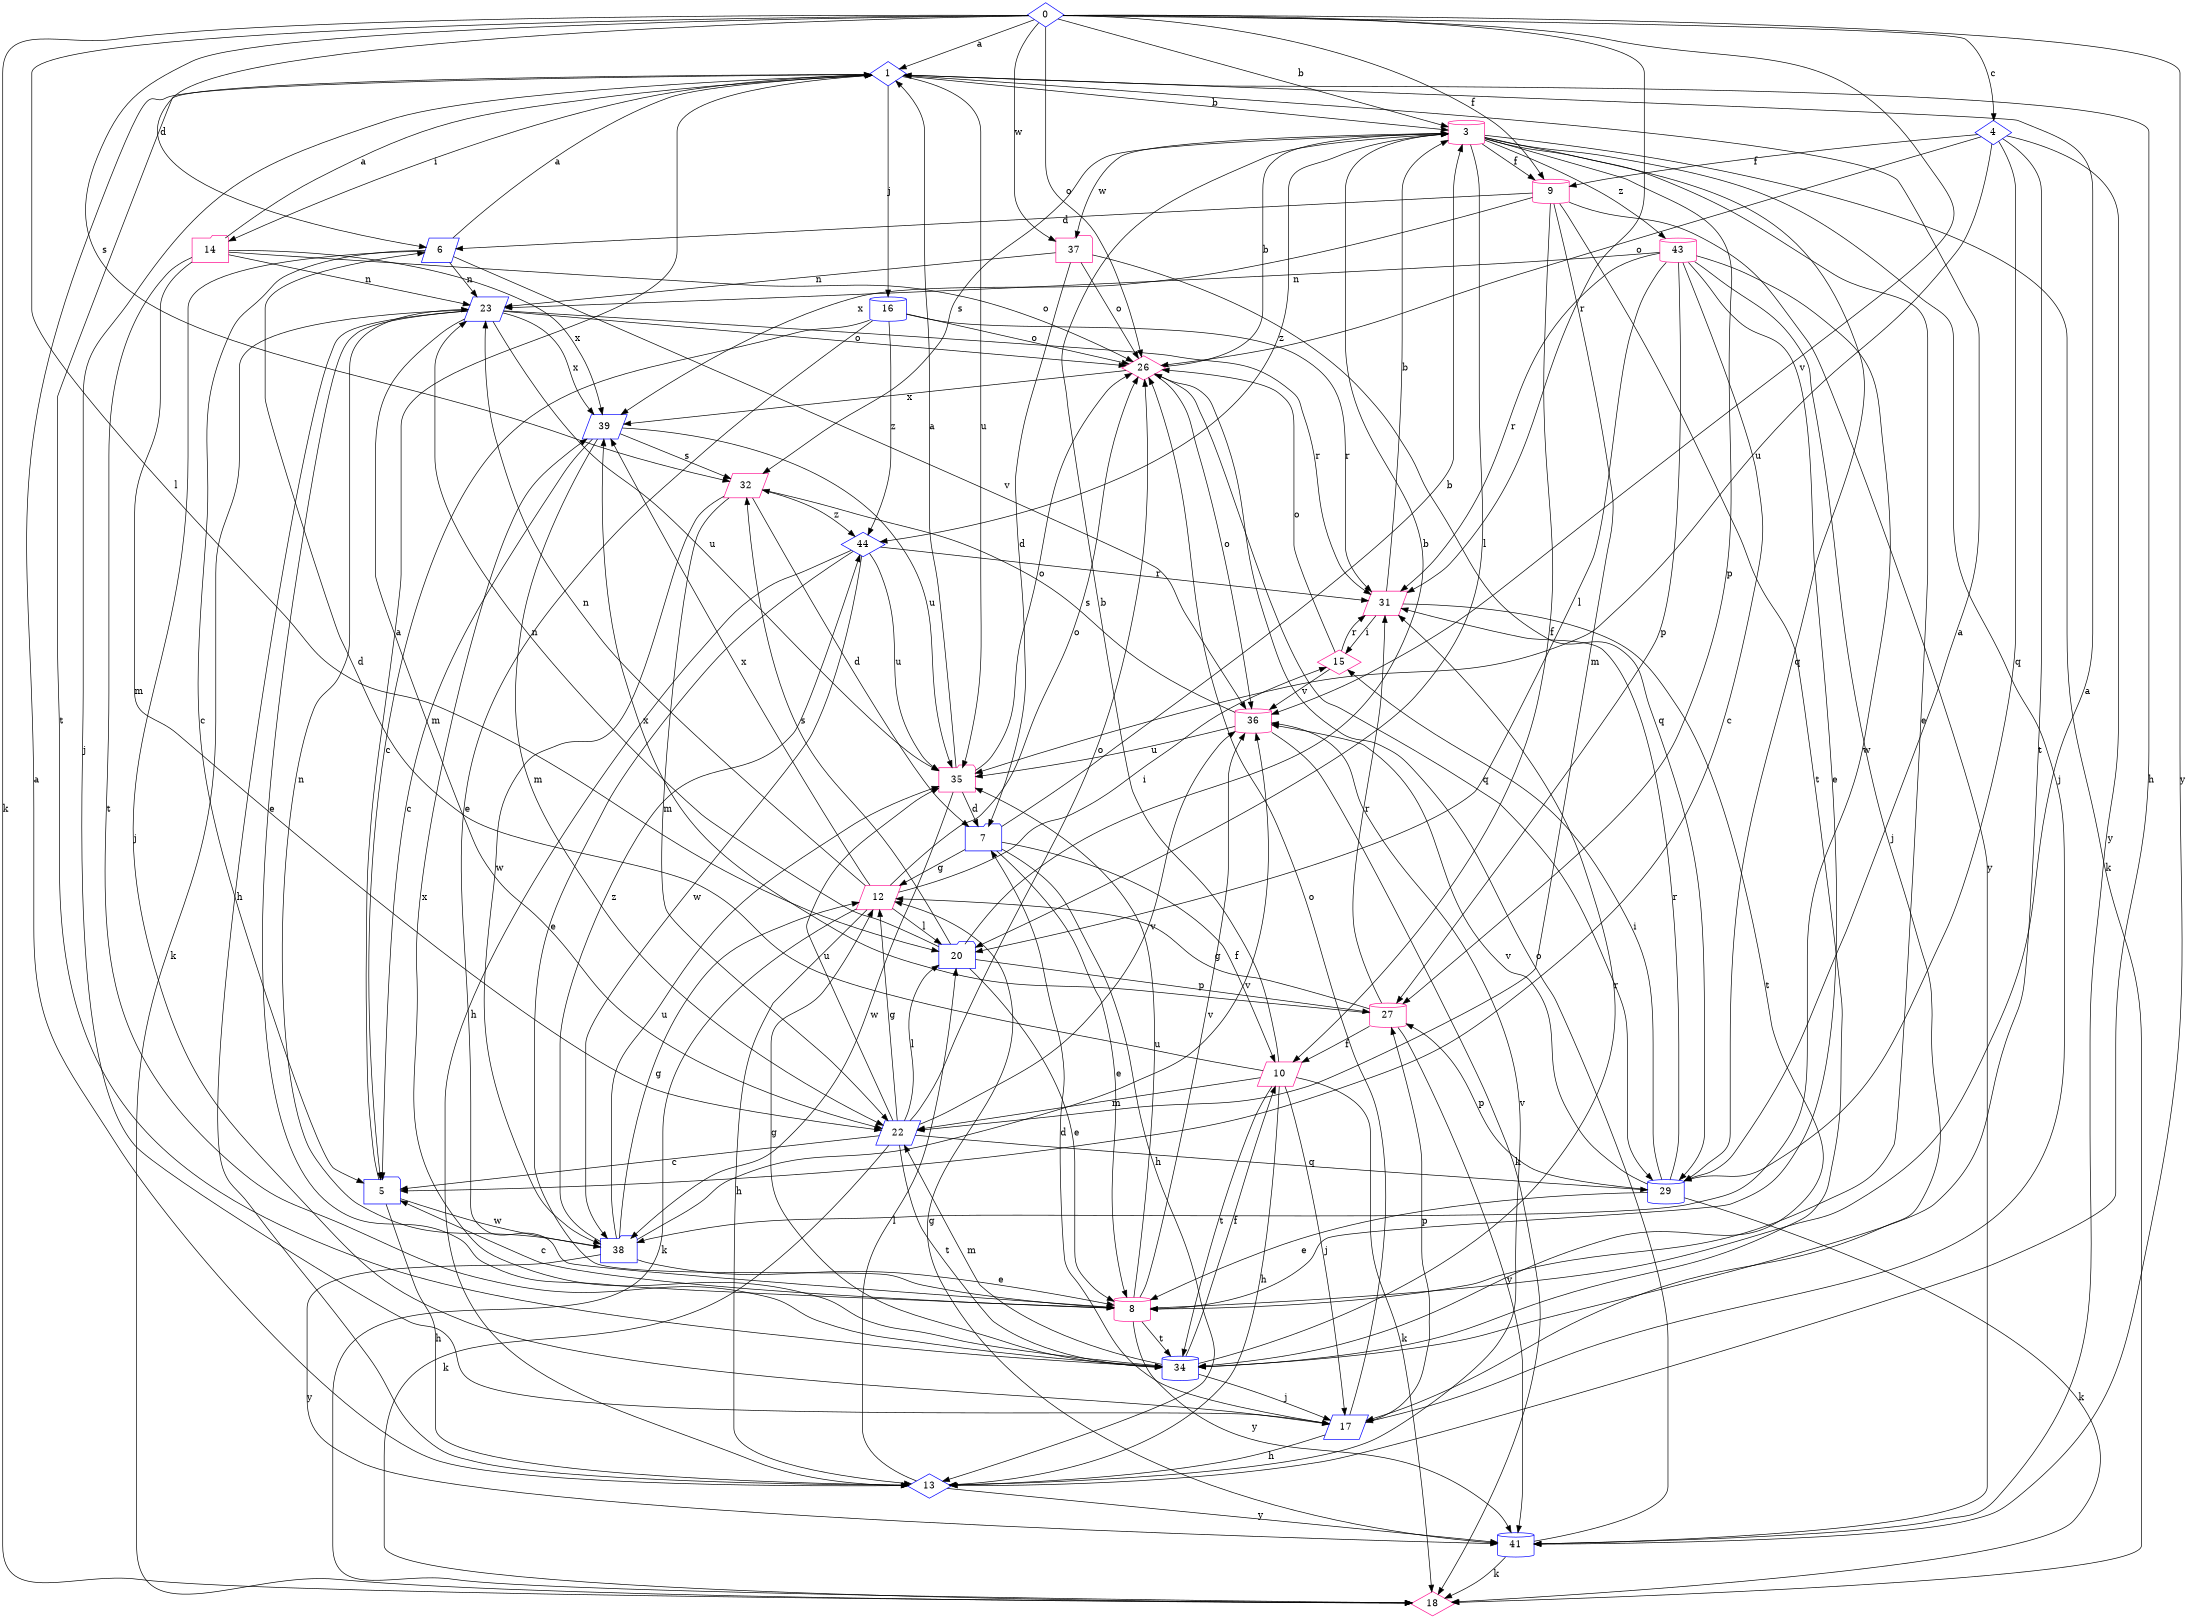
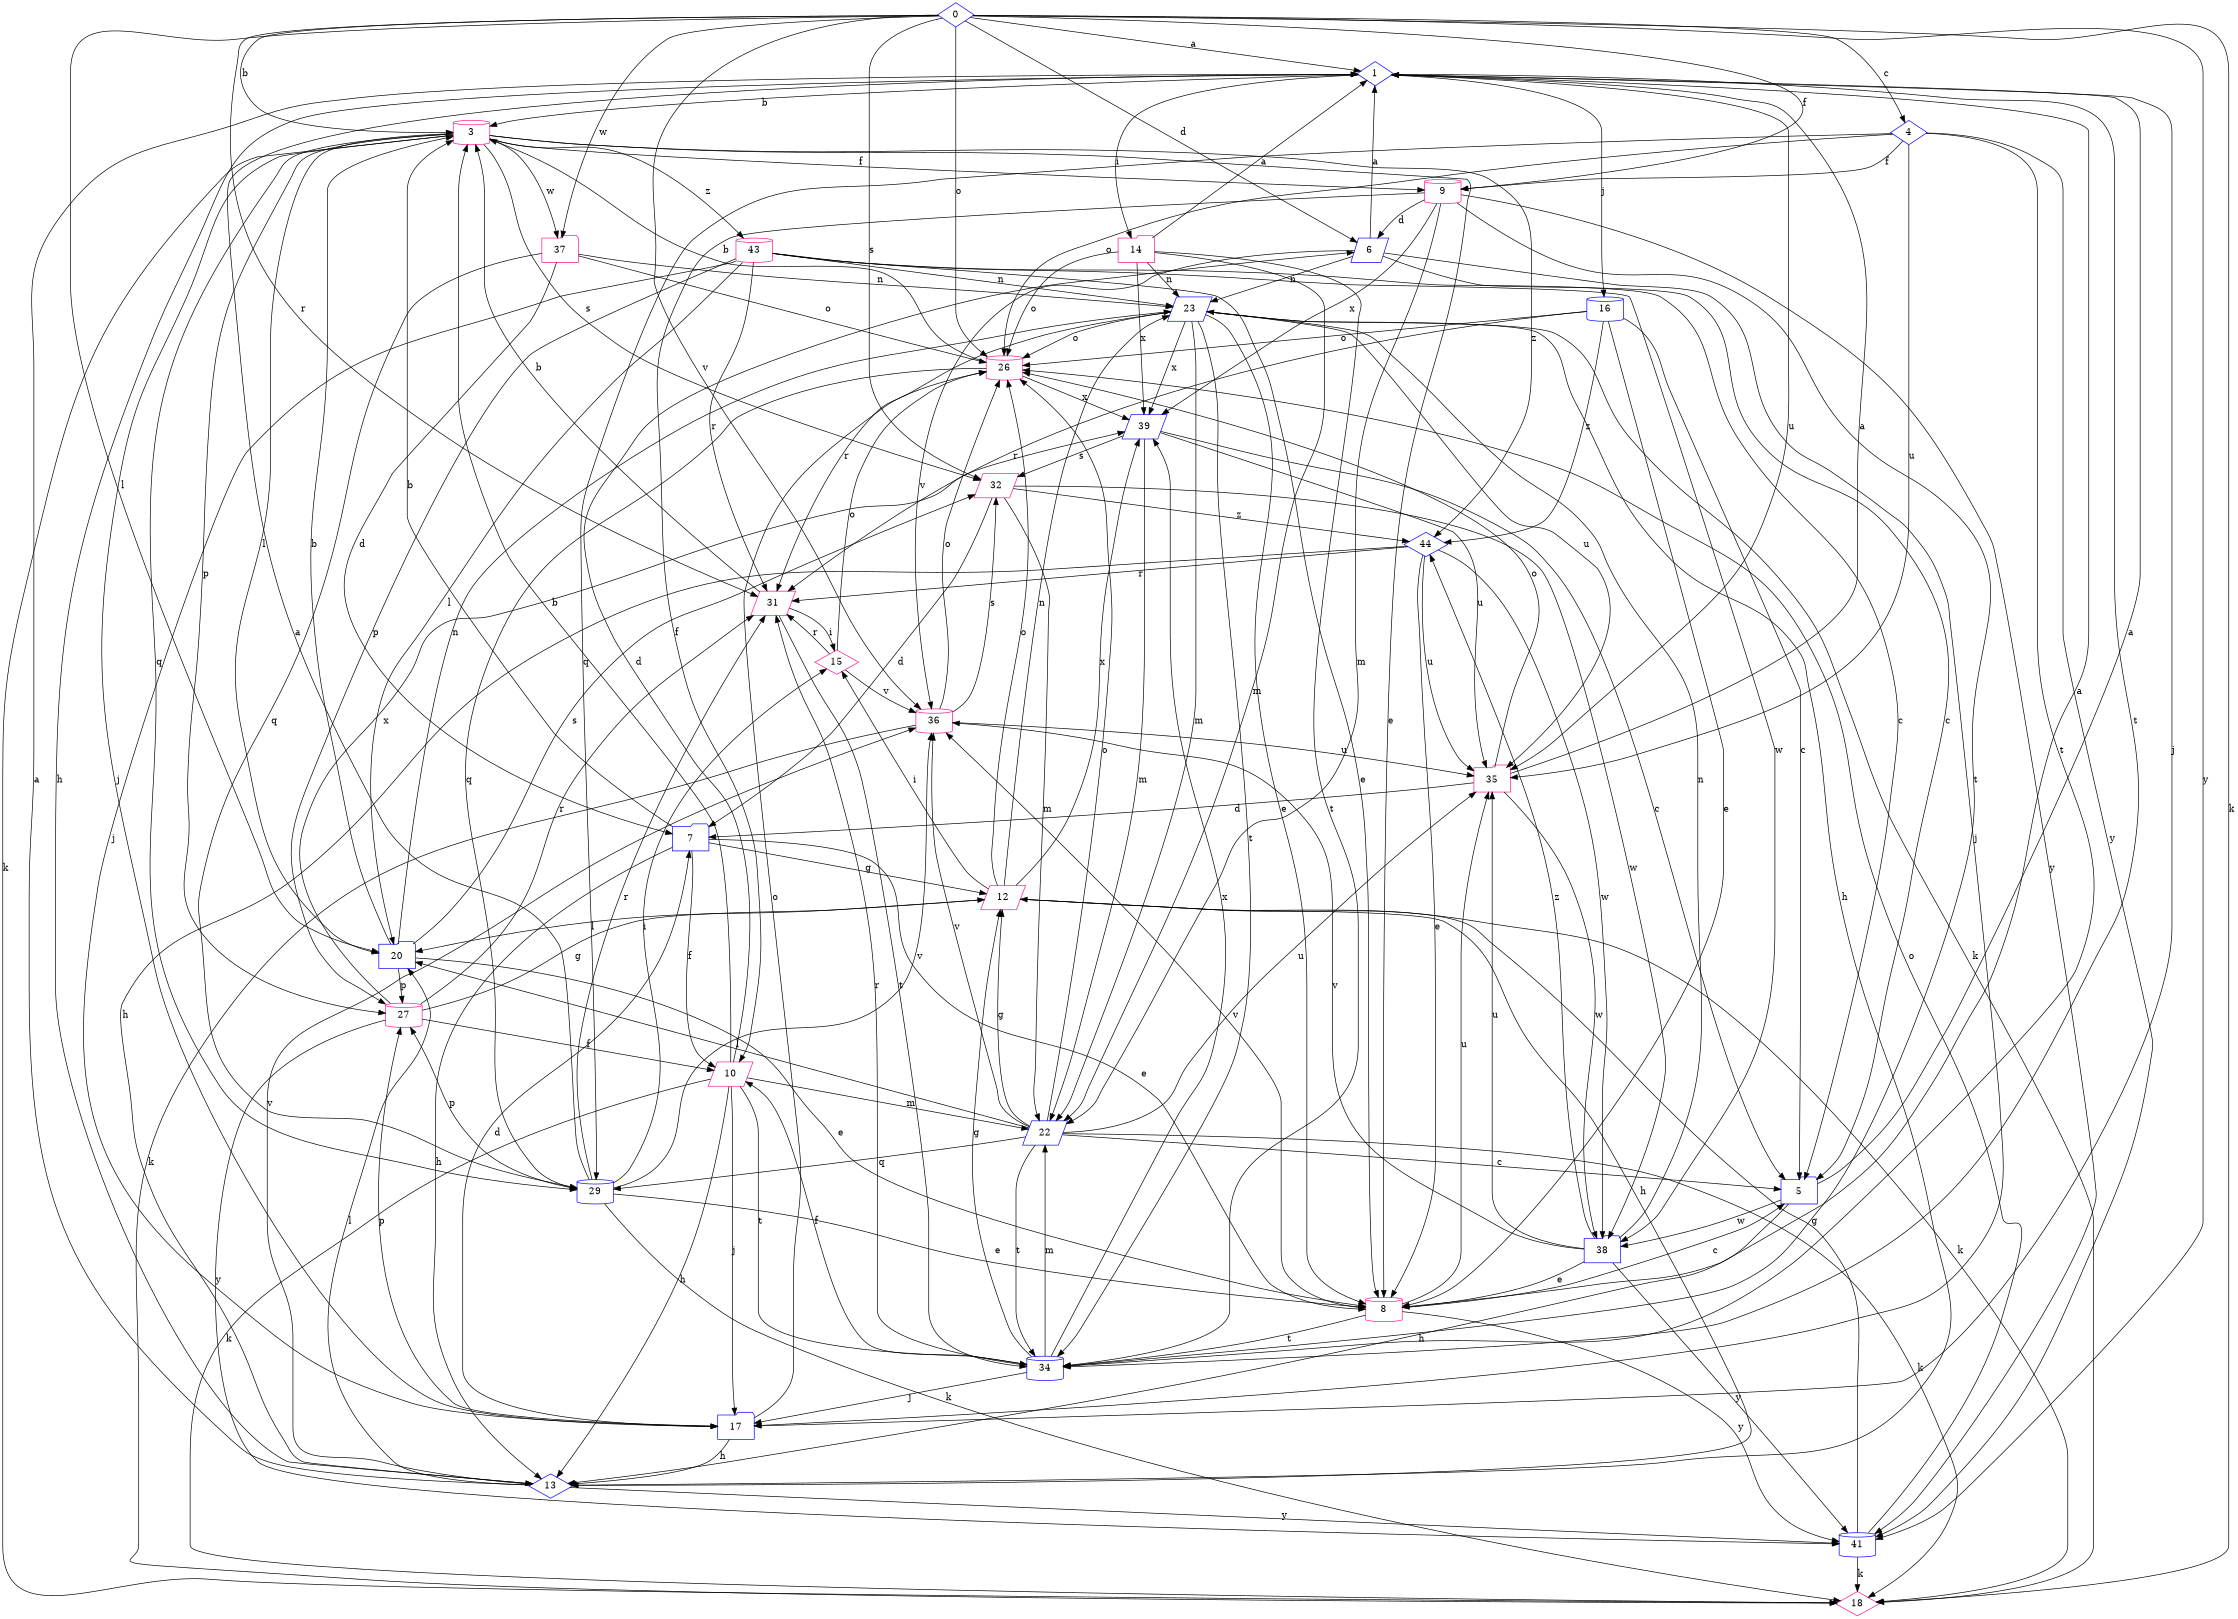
node "26": shape diamond -> cylinder
edge "26" -> "36": reversed
edge "23" -> "34": added, label "t"
edge "38" -> "12": removed, label "g"
node "17": shape parallelogram -> folder
